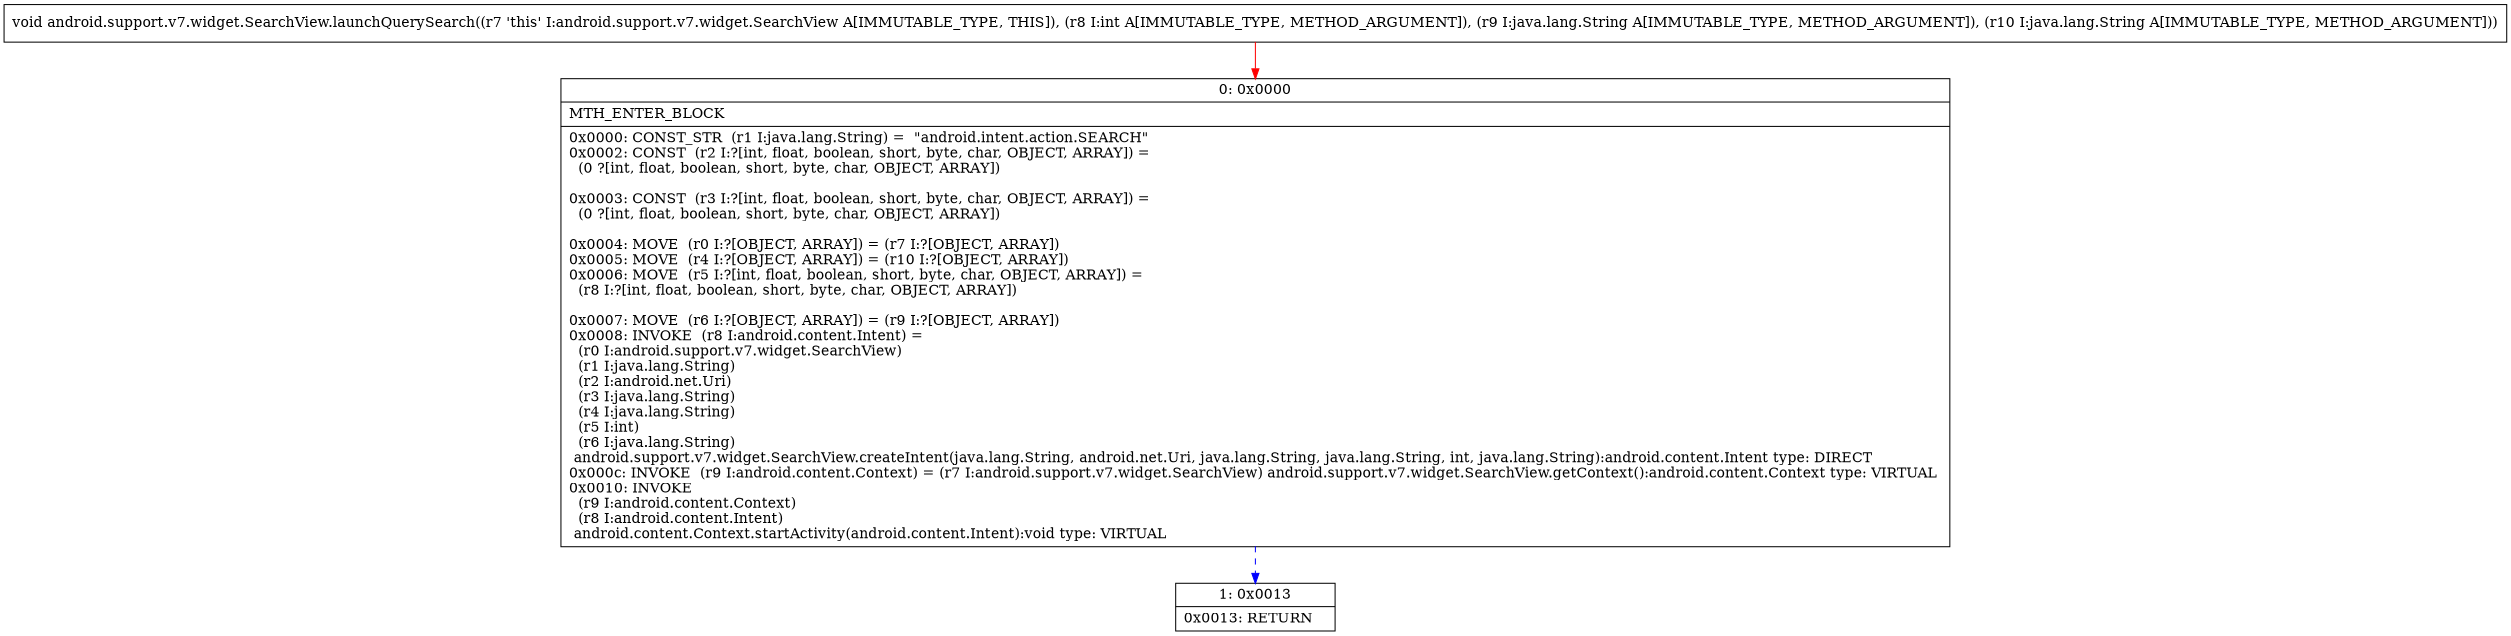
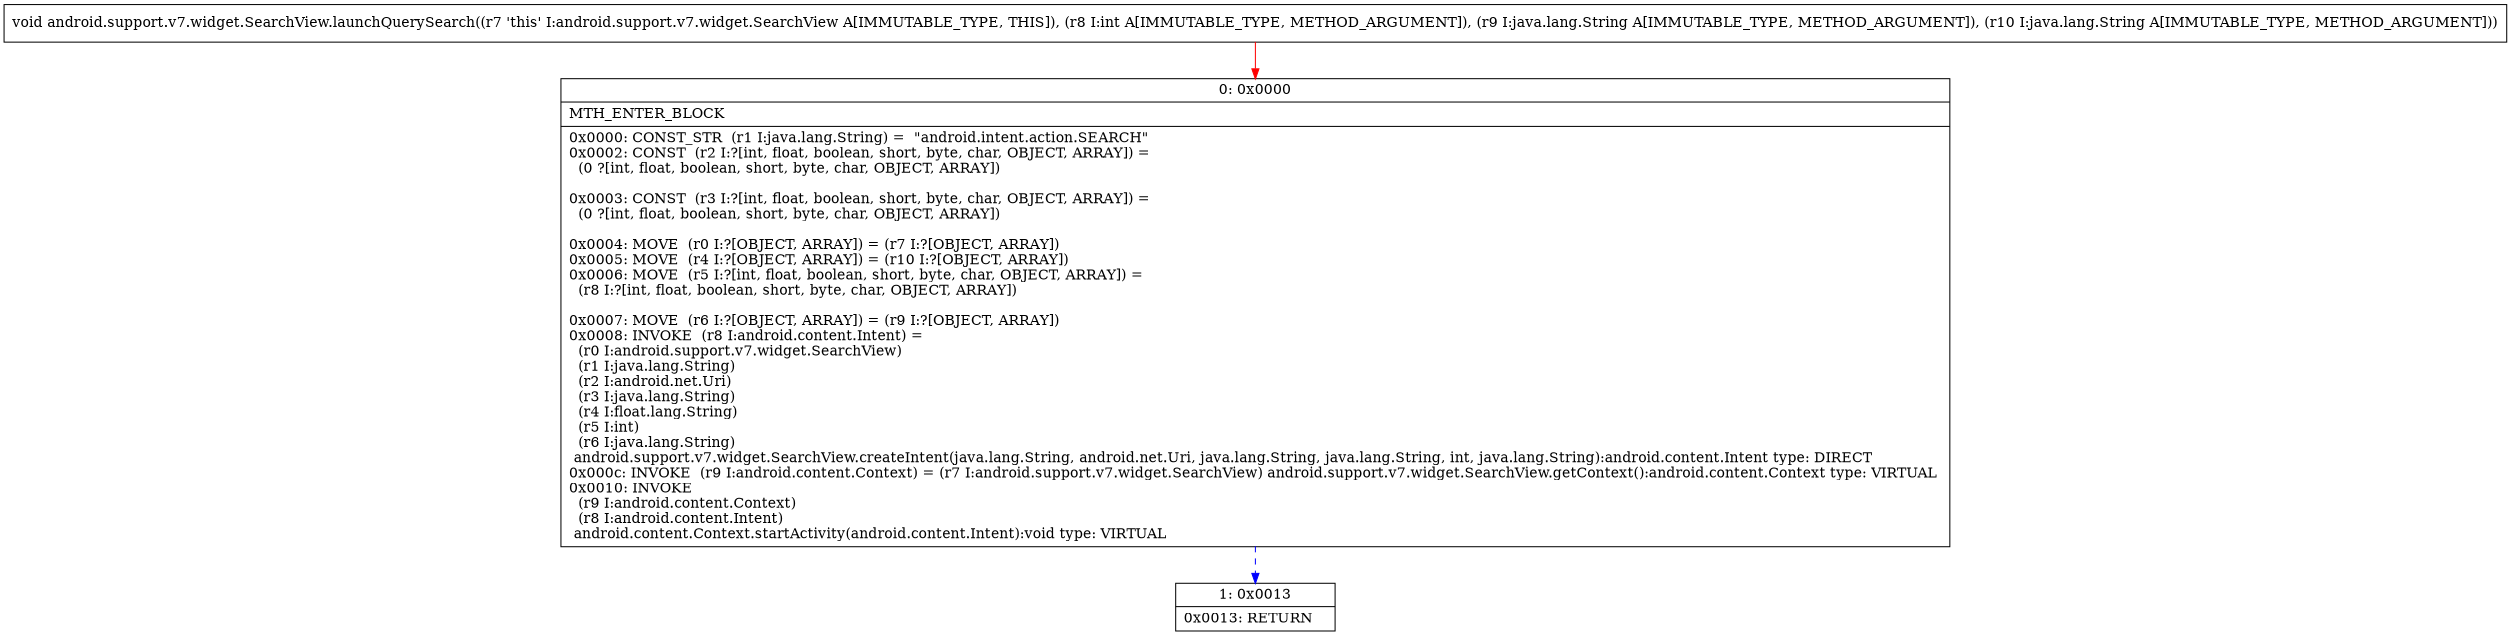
node "0: 0x0000": text "(r4 I:java.lang.String)" -> "(r4 I:float.lang.String)"
